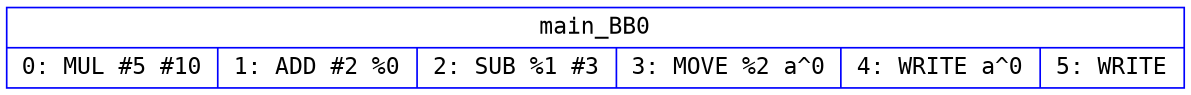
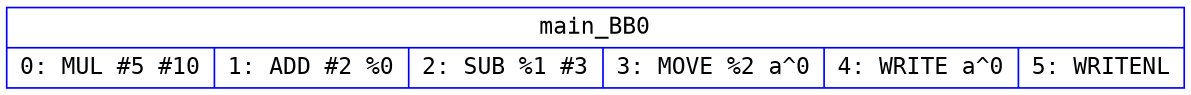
node "main_BB0": text "5: WRITE" -> "5: WRITENL"
